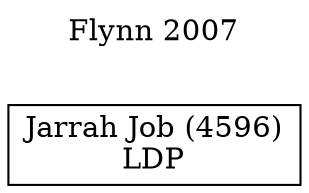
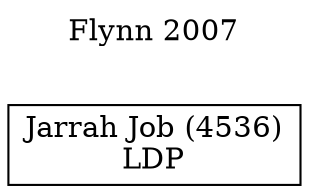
node "Jarrah Job (4596) LDP": label "Jarrah Job (4596) LDP" -> "Jarrah Job (4536) LDP"
